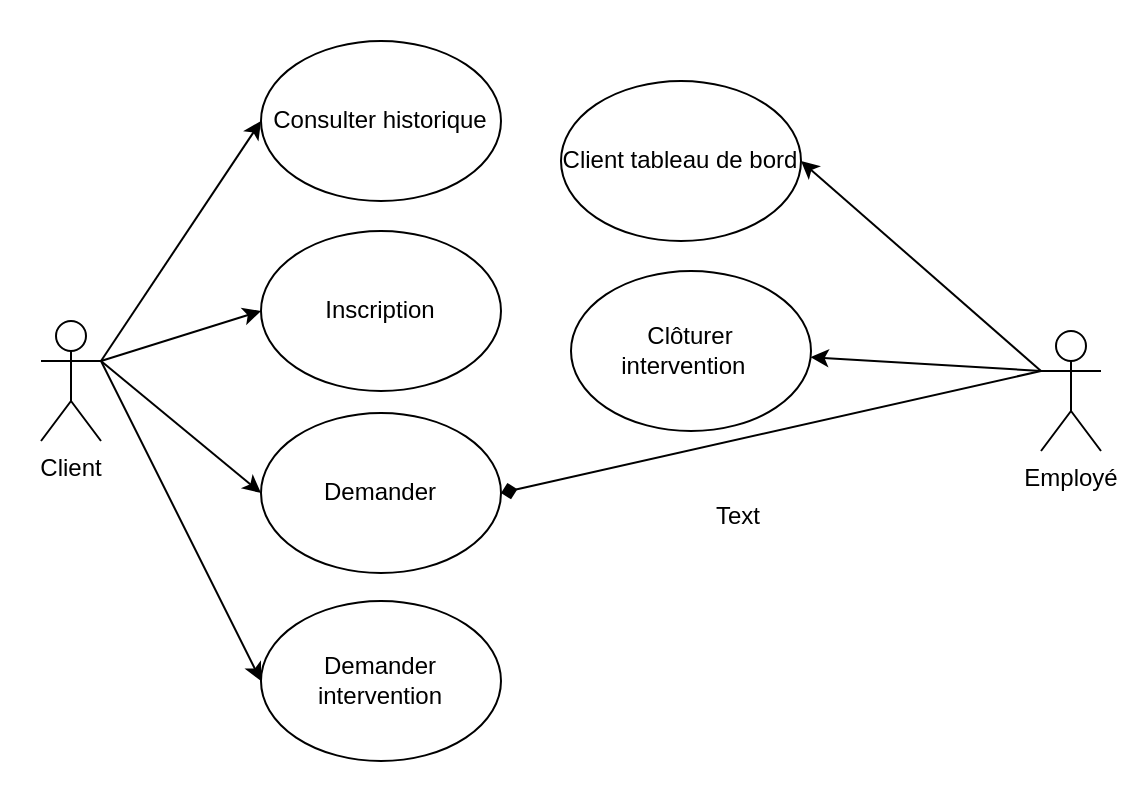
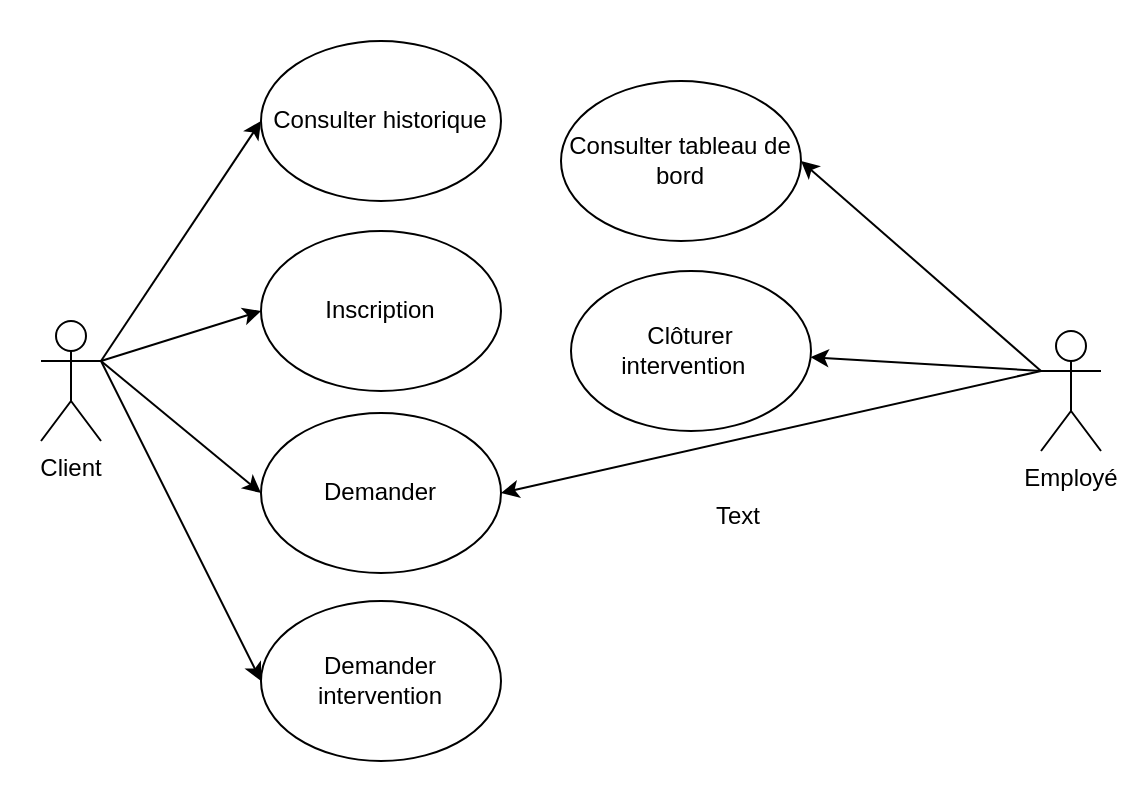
node "Client tableau de bord": label "Client tableau de bord" -> "Consulter tableau de bord"
edge "Employé" -> "Demander": arrowhead diamond -> classic
